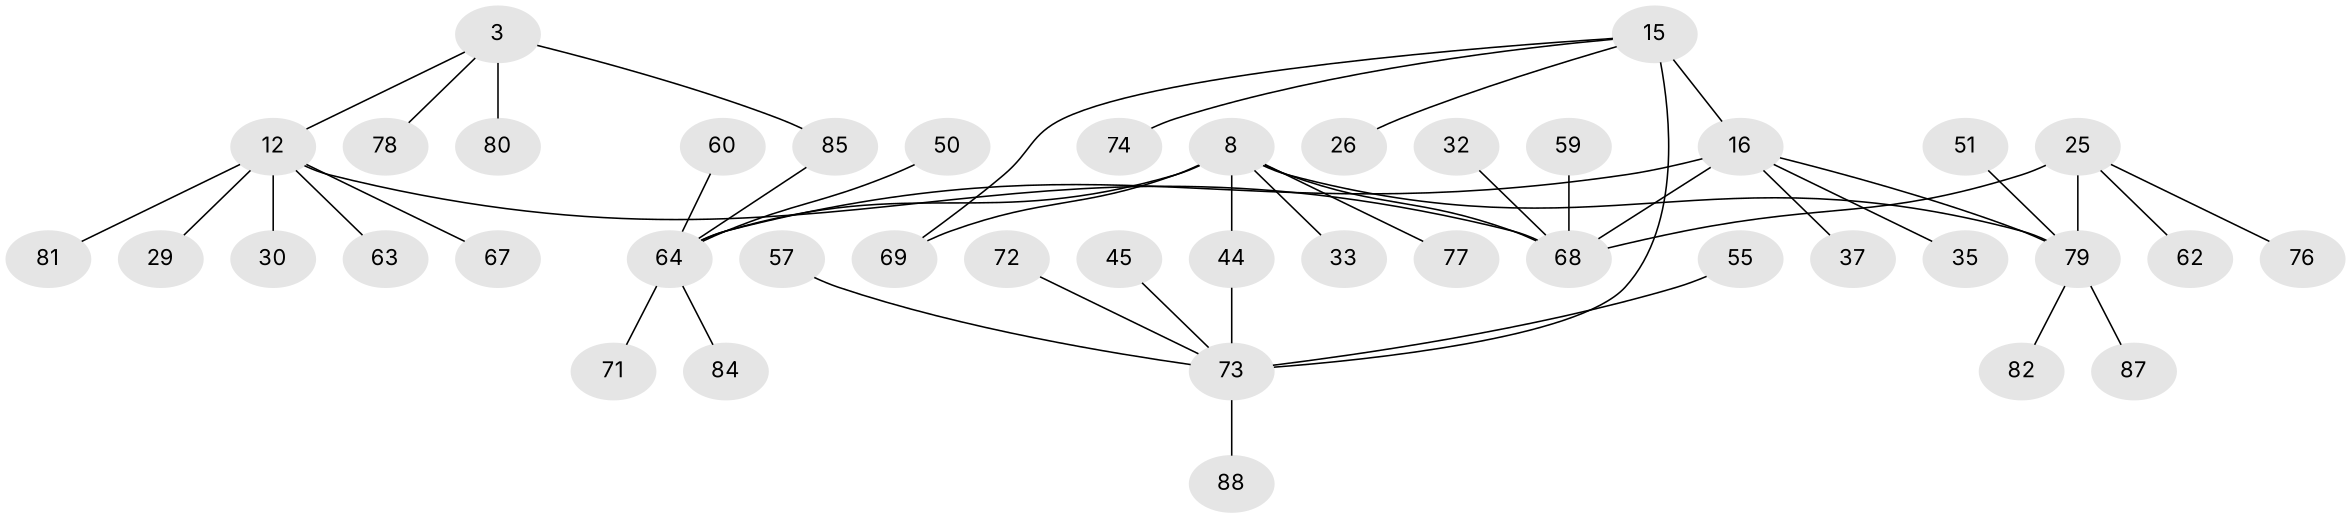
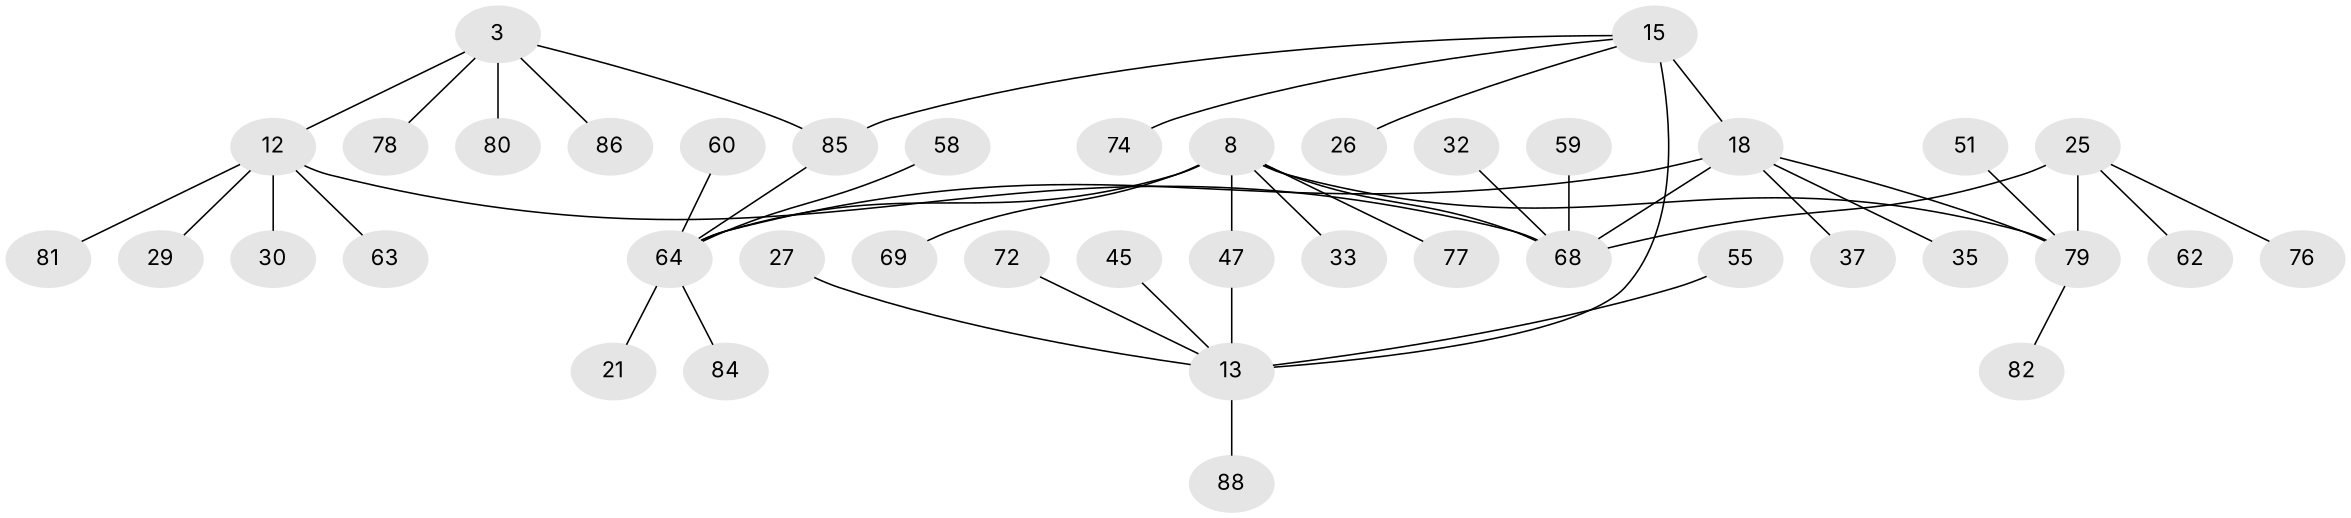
edge "15" -- "69": now "15" -- "85"
node "86": added
node "50": label "50" -> "58"
node "16": label "16" -> "18"
node "67": removed
node "57": label "57" -> "27"
node "44": label "44" -> "47"
node "71": label "71" -> "21"
node "73": label "73" -> "13"
node "87": removed
